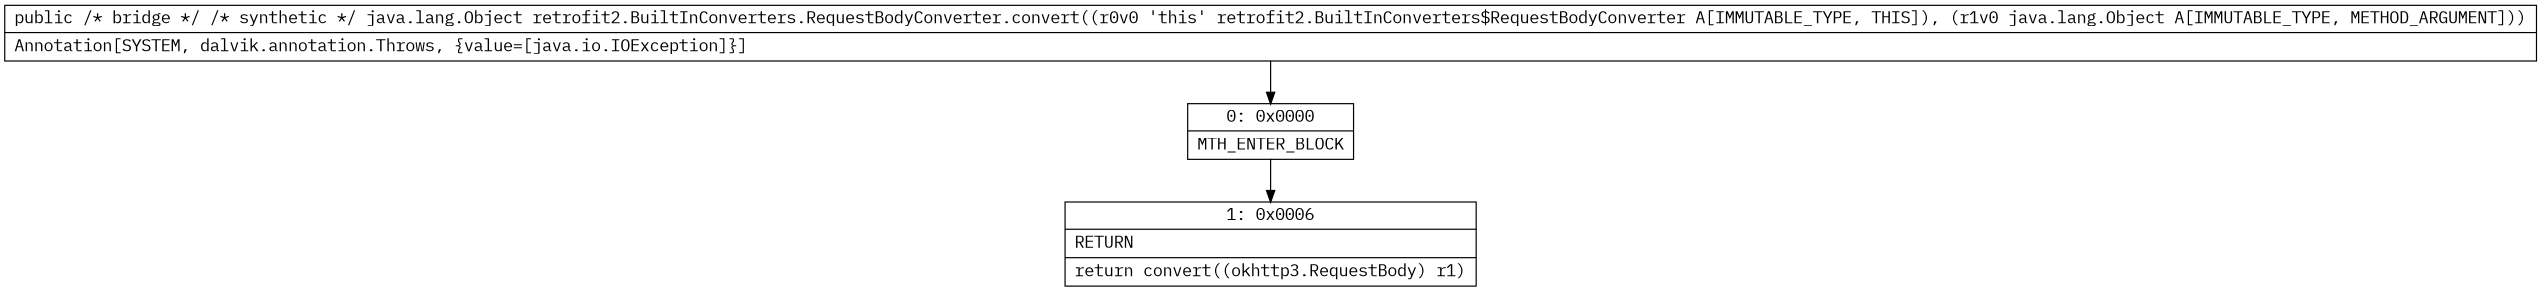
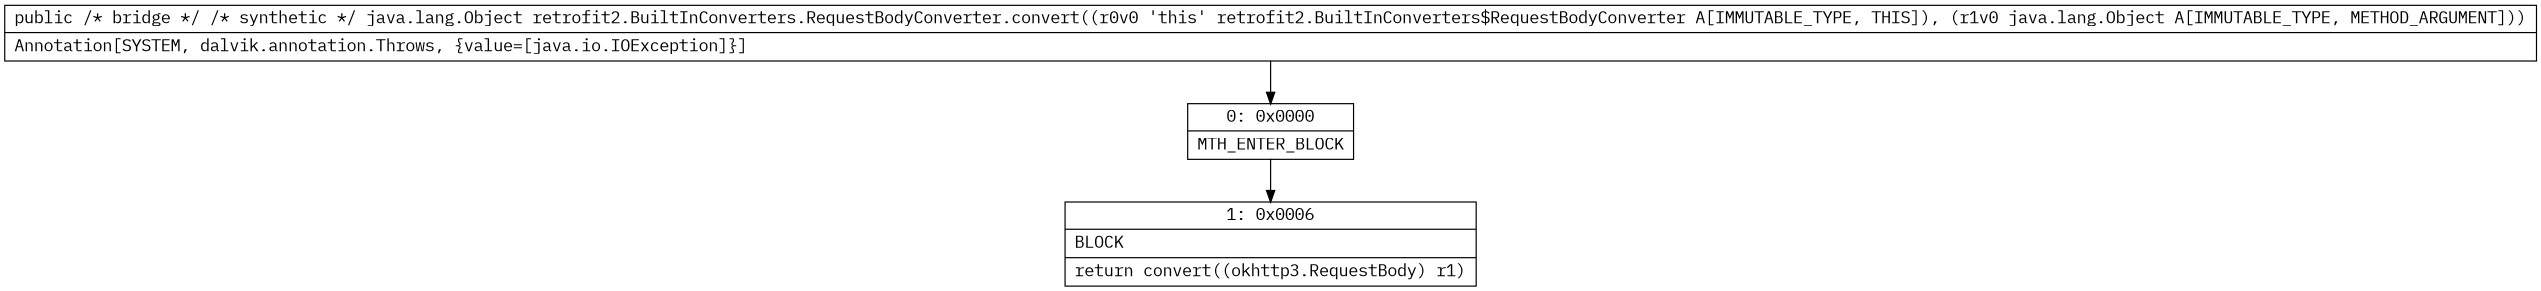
node "1: 0x0006": text "RETURN" -> "BLOCK"
